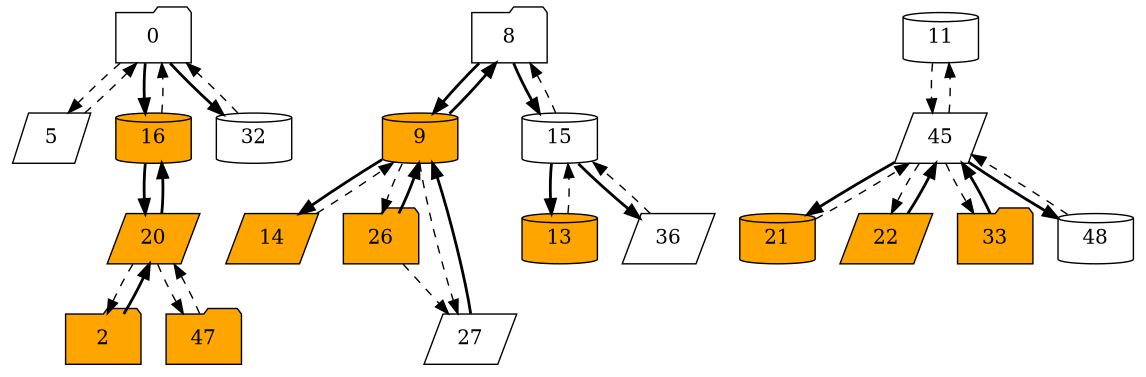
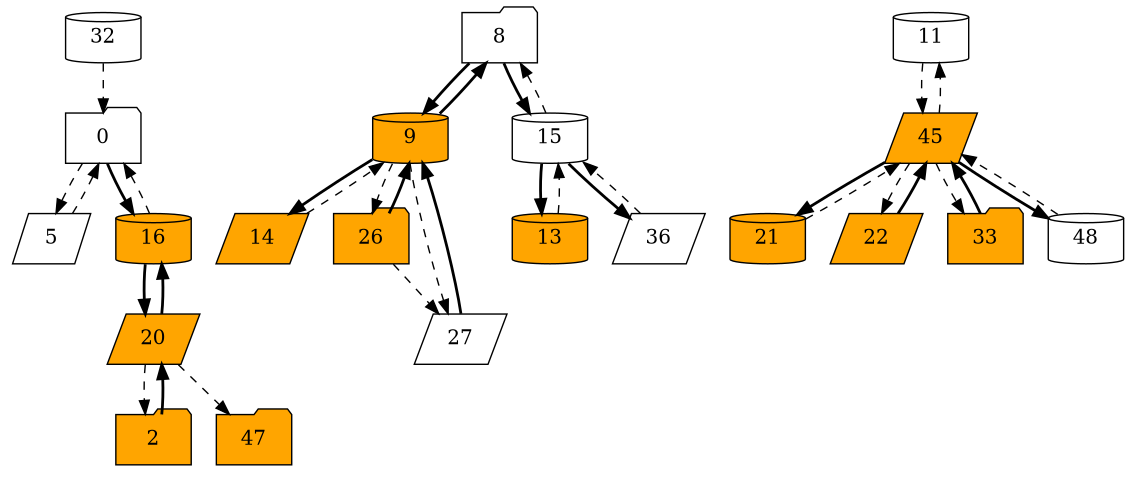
edge "0" -> "32": removed
node "45": fillcolor white -> orange
edge "47" -> "20": removed
